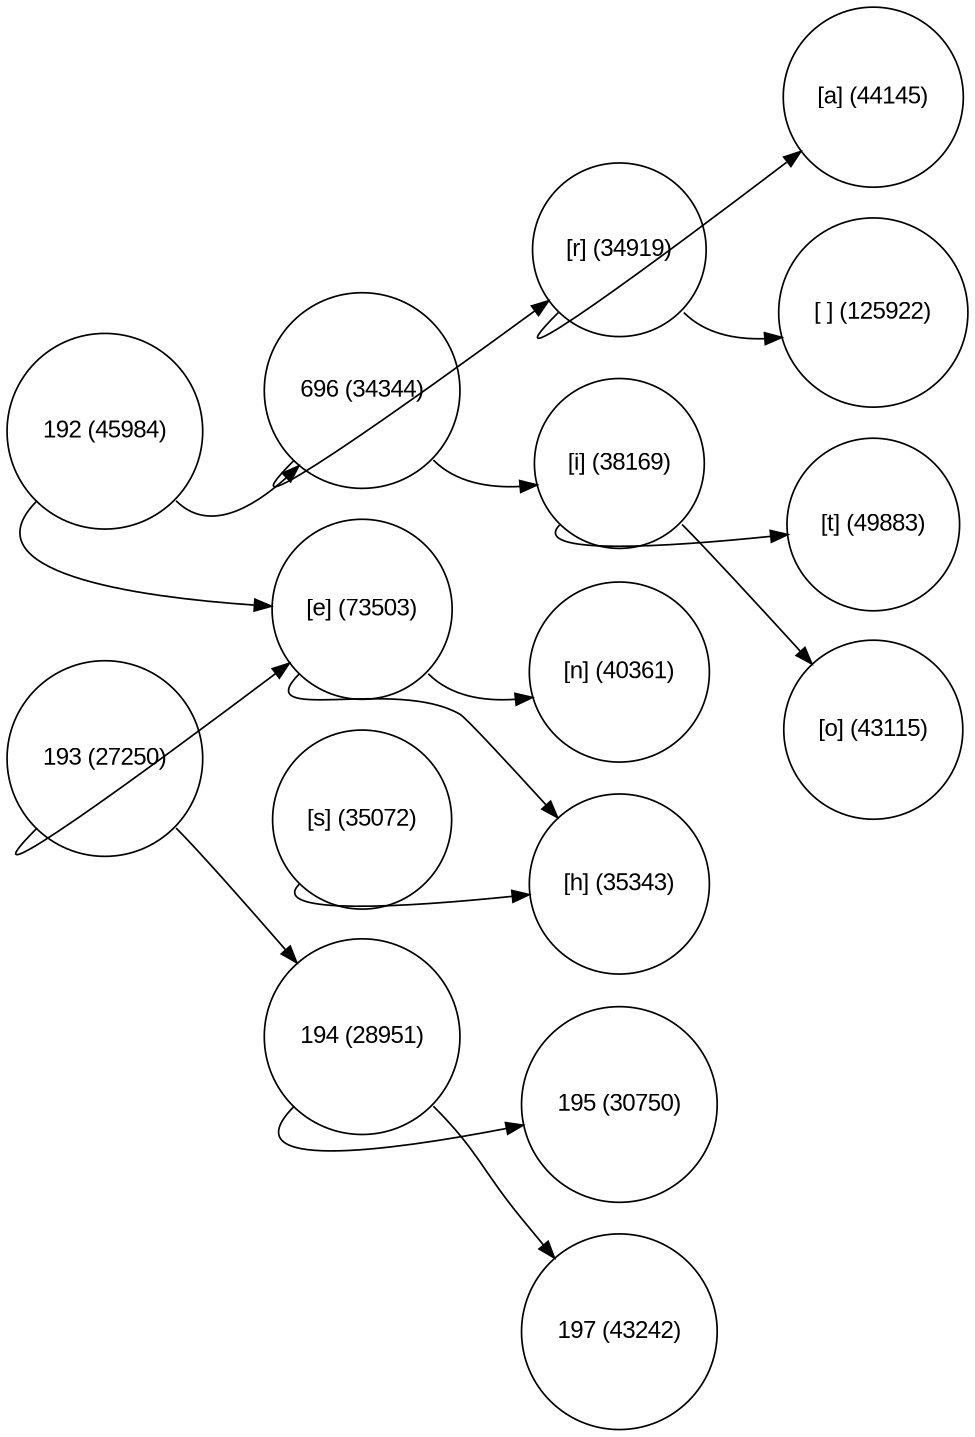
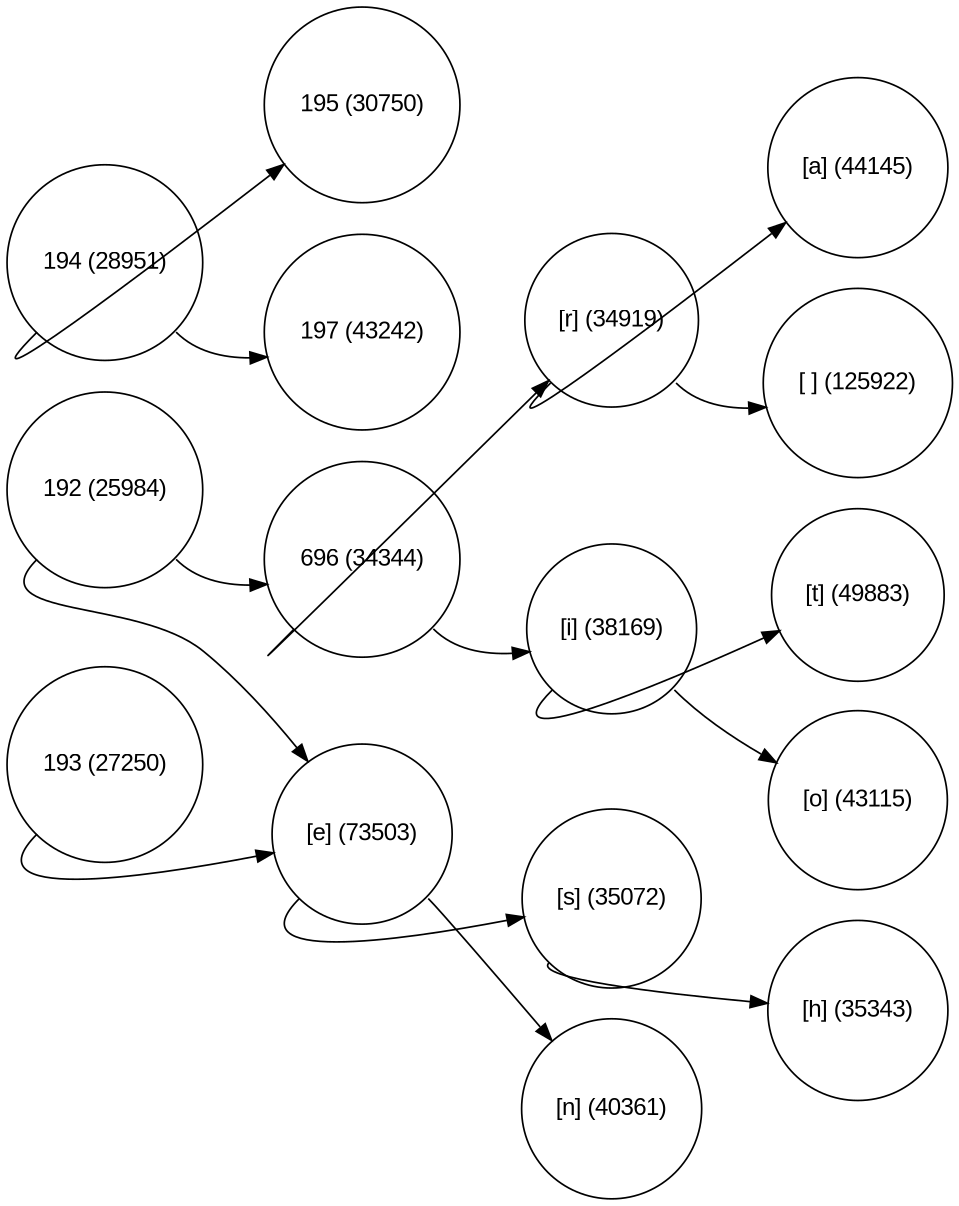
node "192 (45984)": label "192 (45984)" -> "192 (25984)"
edge "[e] (73503)" -> "[h] (35343)": now "[e] (73503)" -> "[s] (35072)"
edge "193 (27250)" -> "194 (28951)": removed
